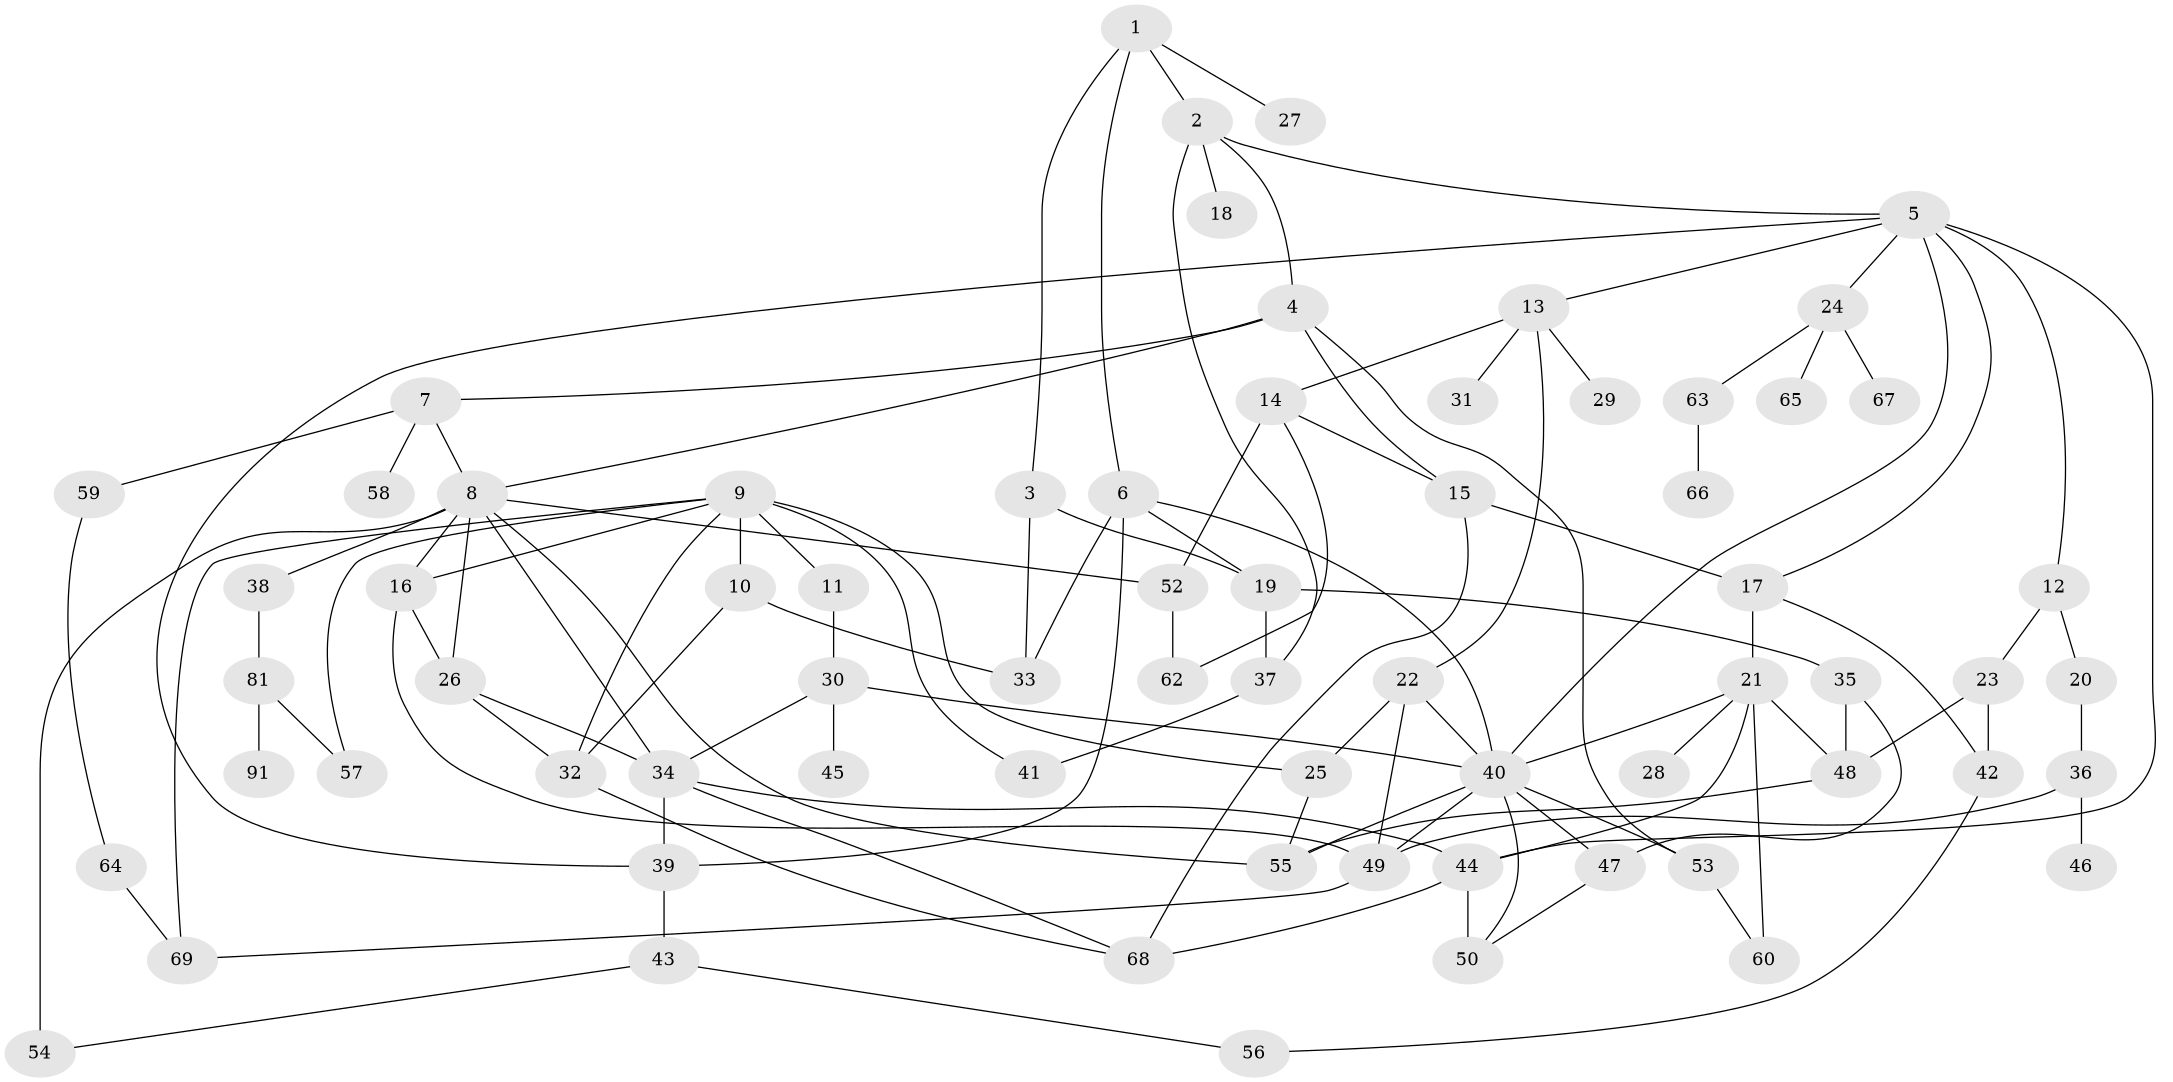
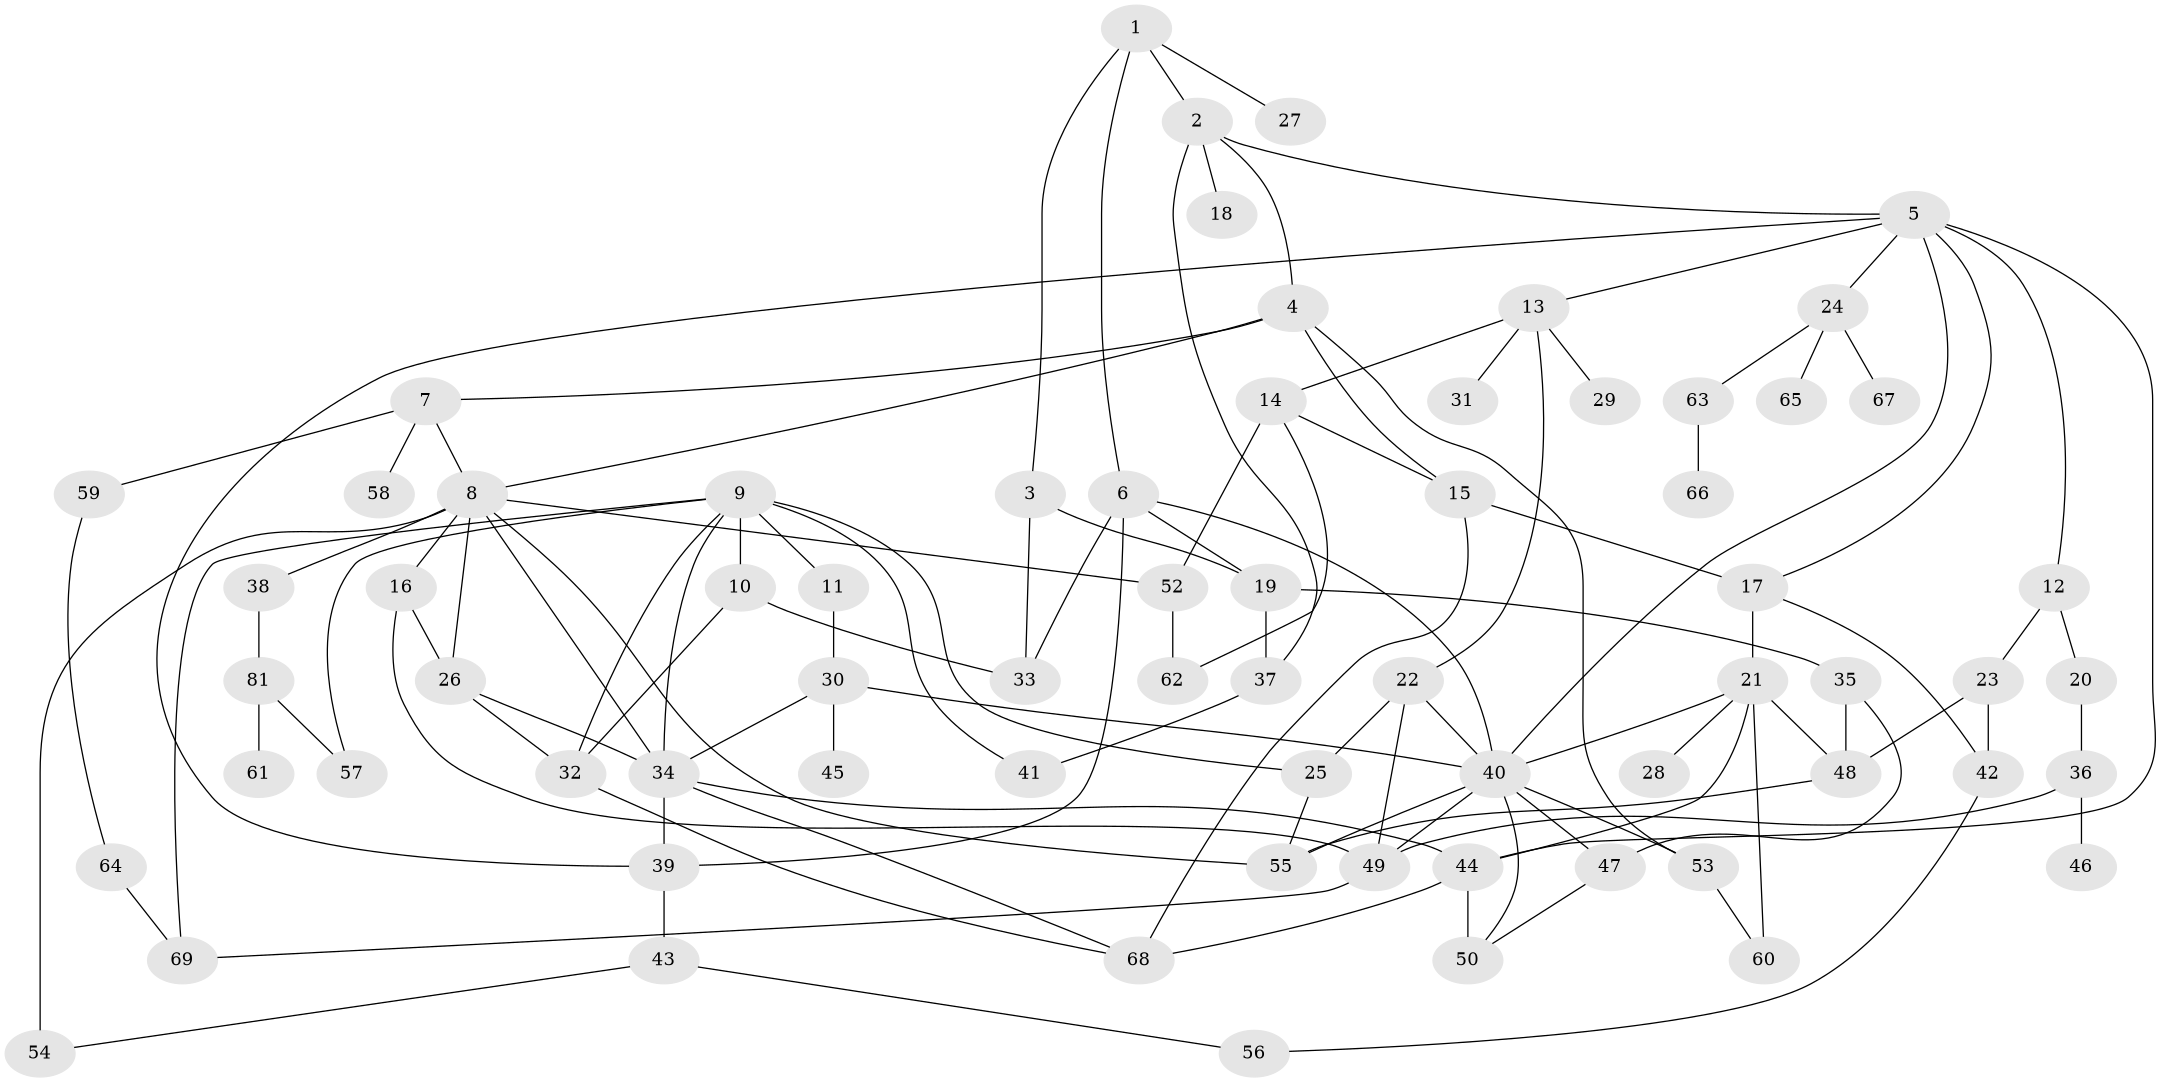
edge "9" -- "16": now "9" -- "34"
node "91": label "91" -> "61"
